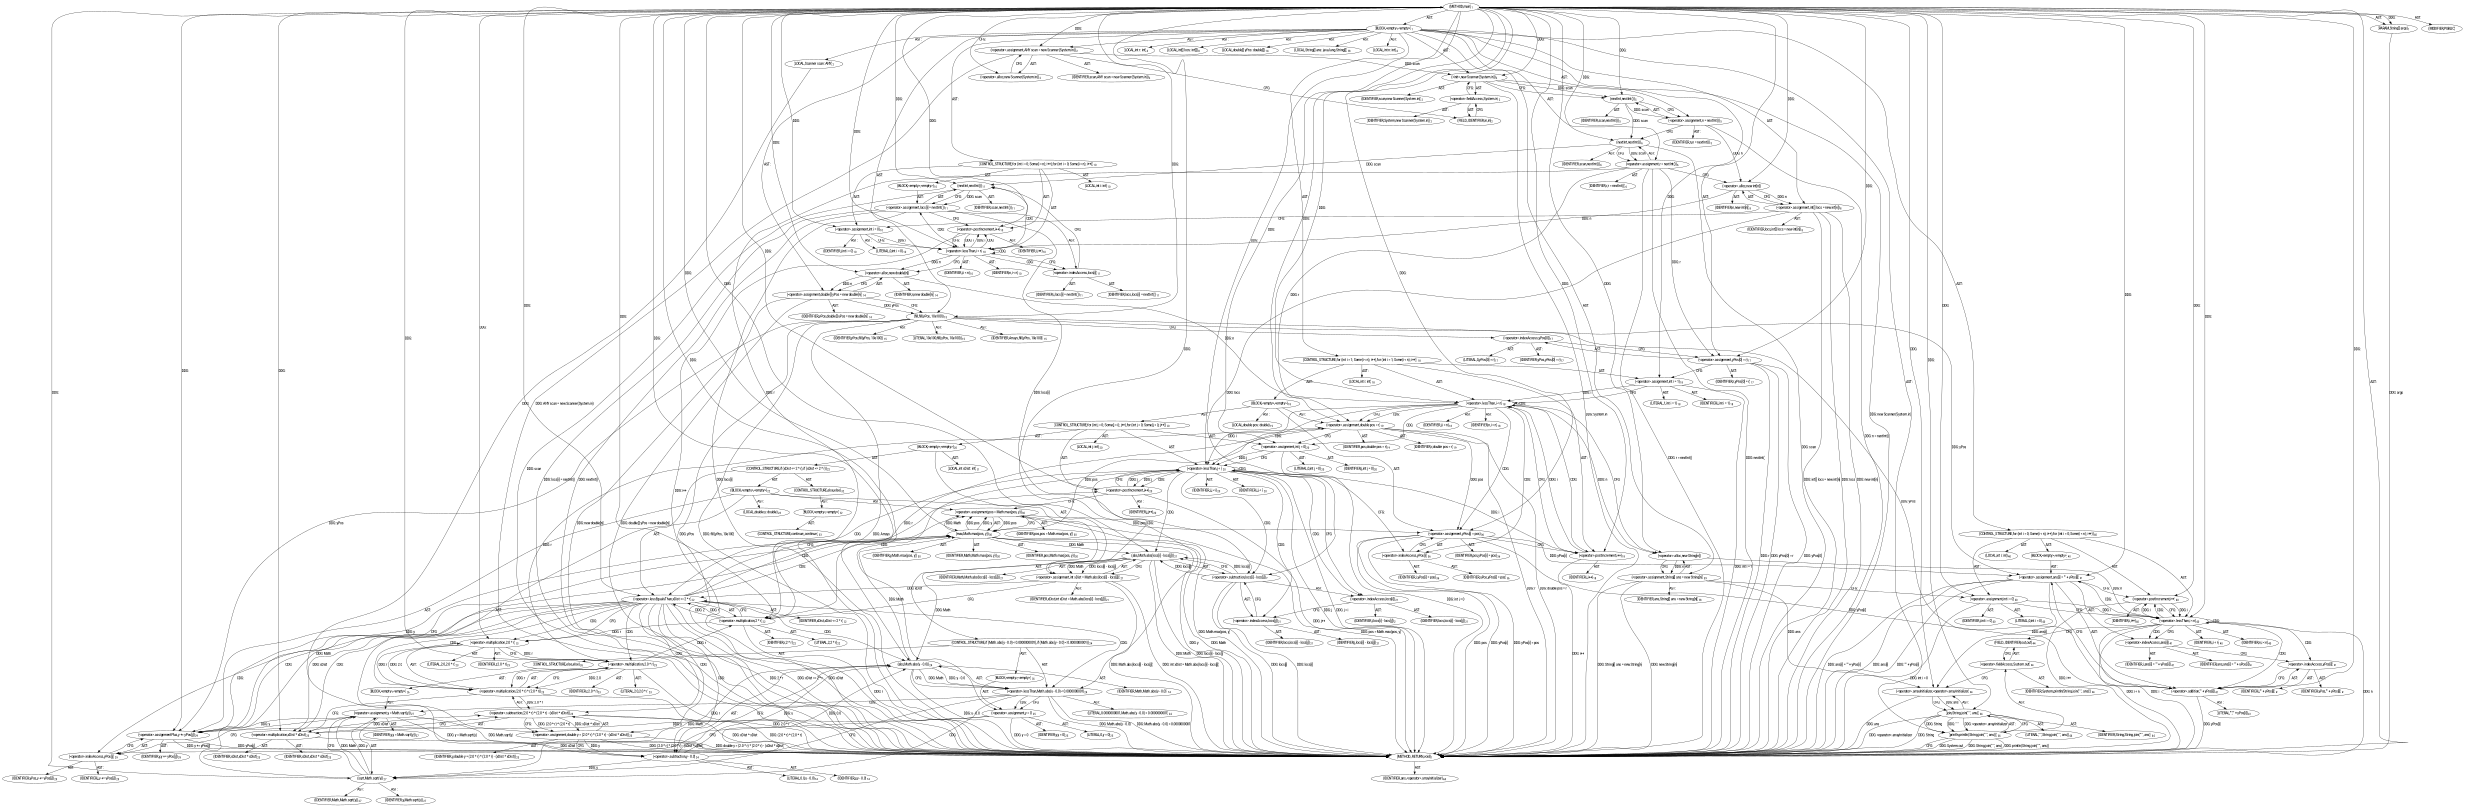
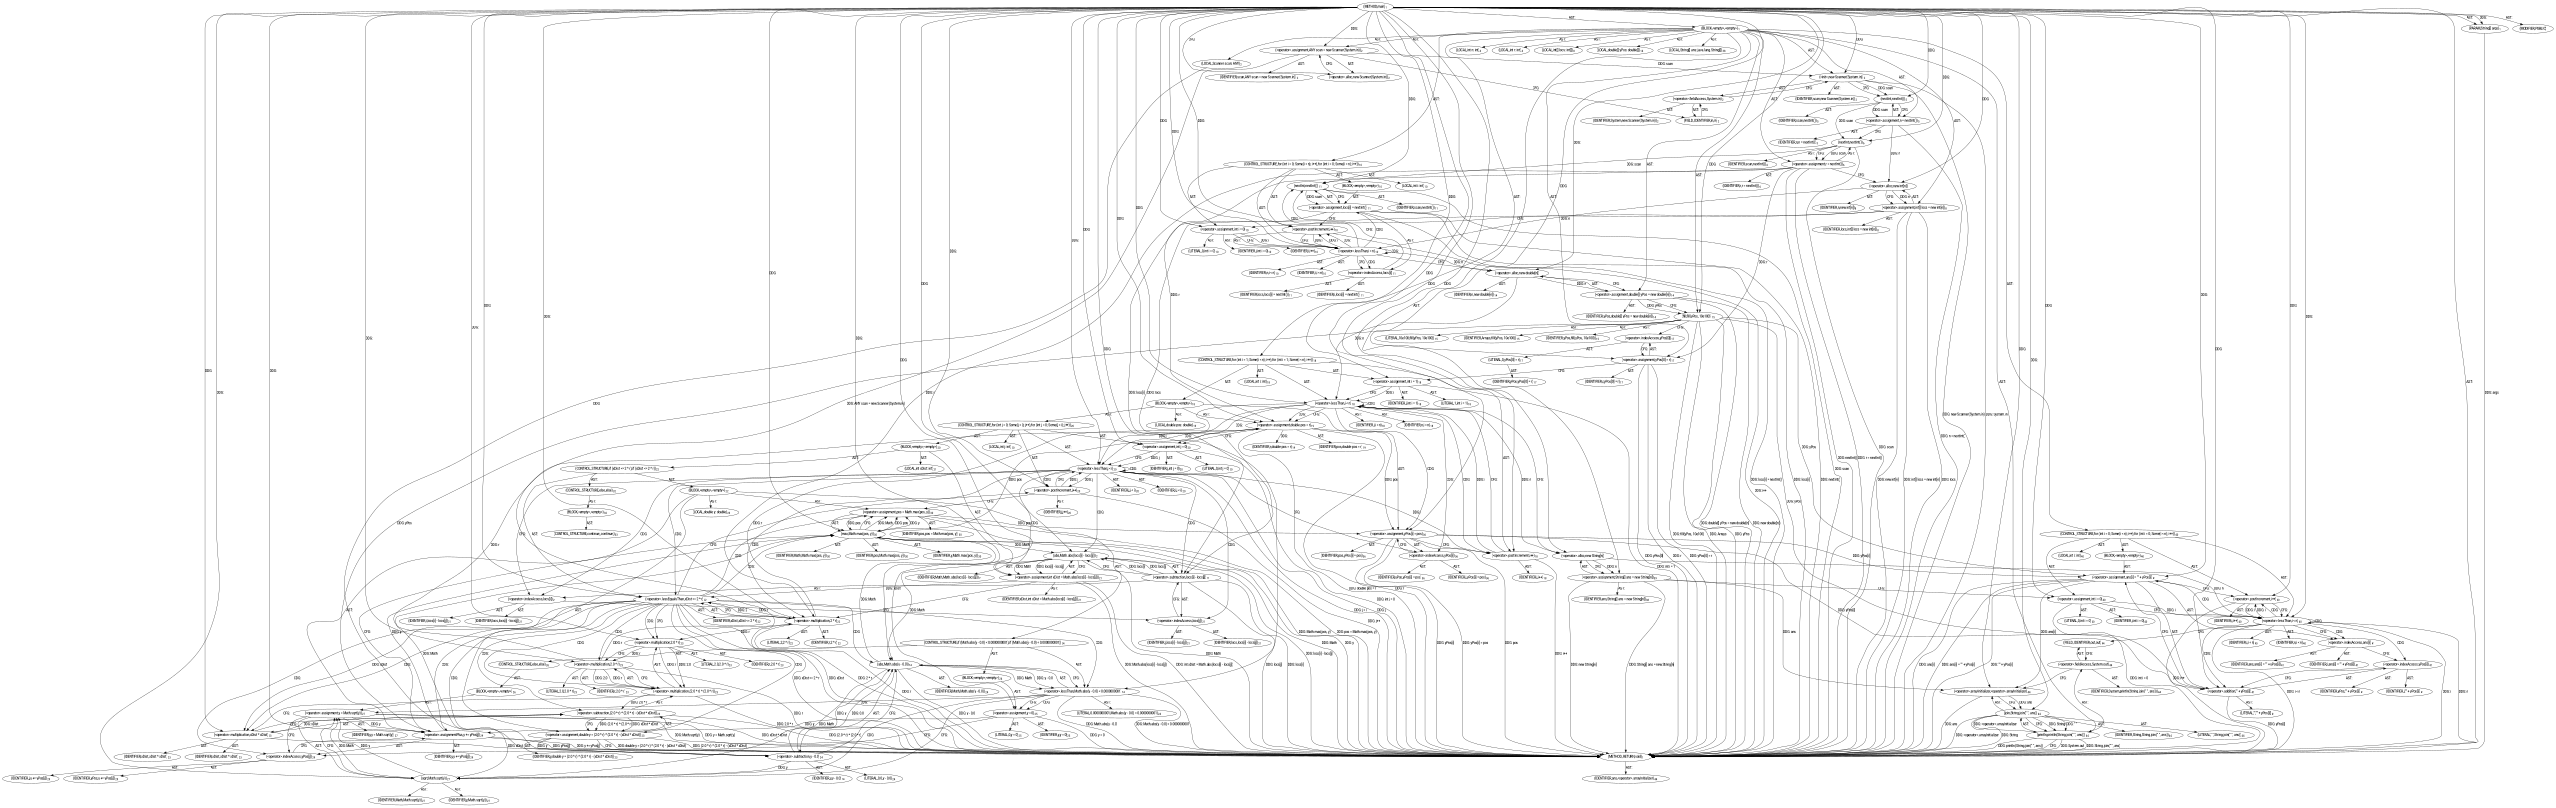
edge "(<operator>.postIncrement,j++)" -> "(METHOD,main)": reversed
edge "(<operator>.indexAccess,yPos[0])" -> "(IDENTIFIER,yPos,yPos[0] = r)": now "(LITERAL,0,yPos[0] = r)" -> "(IDENTIFIER,yPos,yPos[0] = r)"
edge "(<operator>.assignment,double pos = r)" -> "(IDENTIFIER,r,double pos = r)": label "AST: " -> "DDG: "
